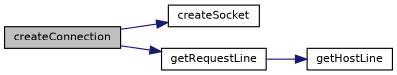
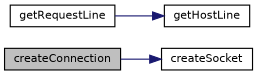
edge "createConnection" -> "getRequestLine": removed
